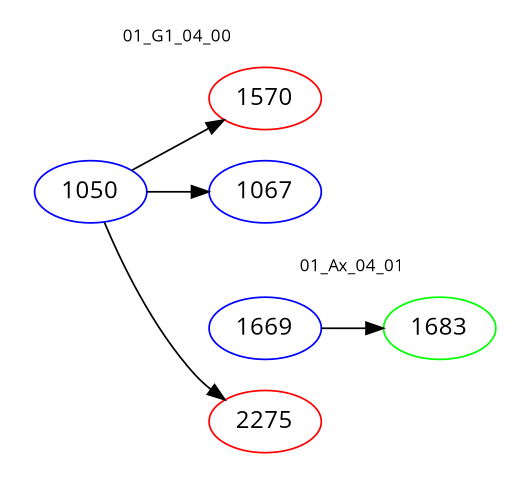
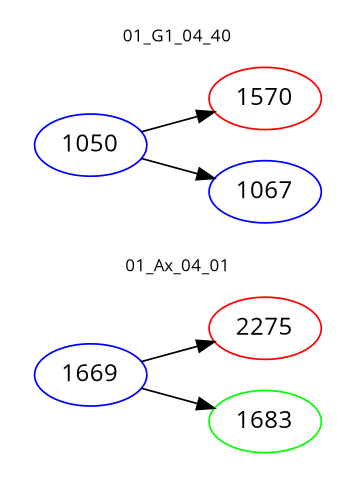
cluster "01_G1_04_00": label "01_G1_04_00" -> "01_G1_04_40"
edge "1050" -> "2275": now "1669" -> "2275"
